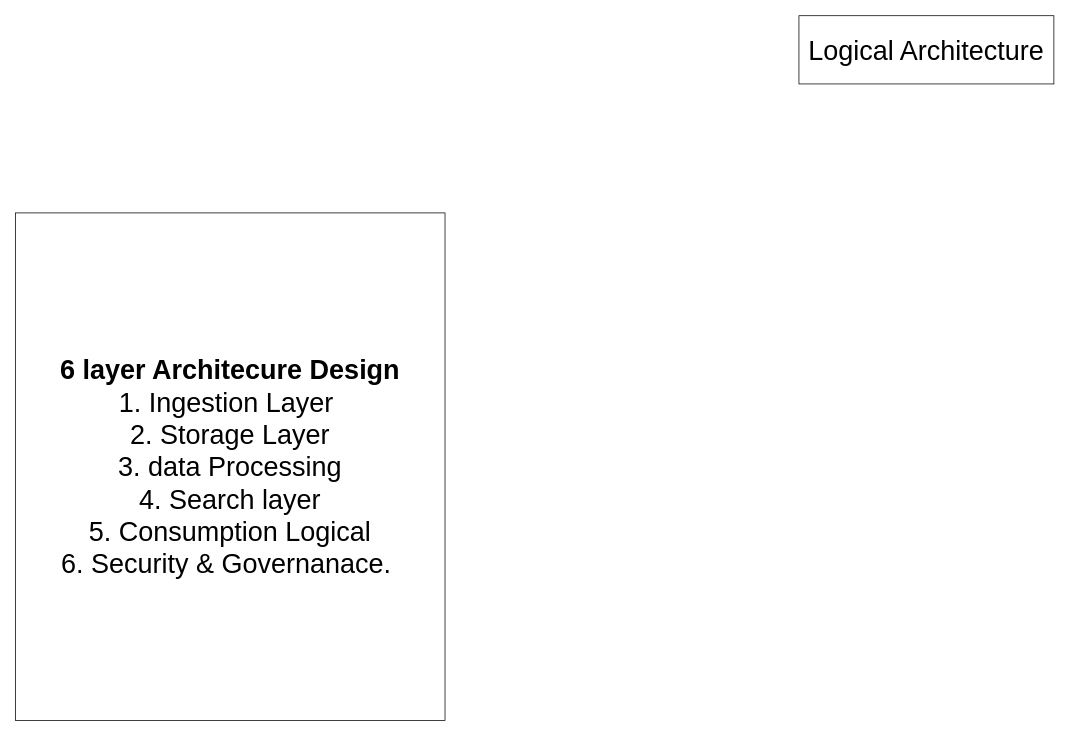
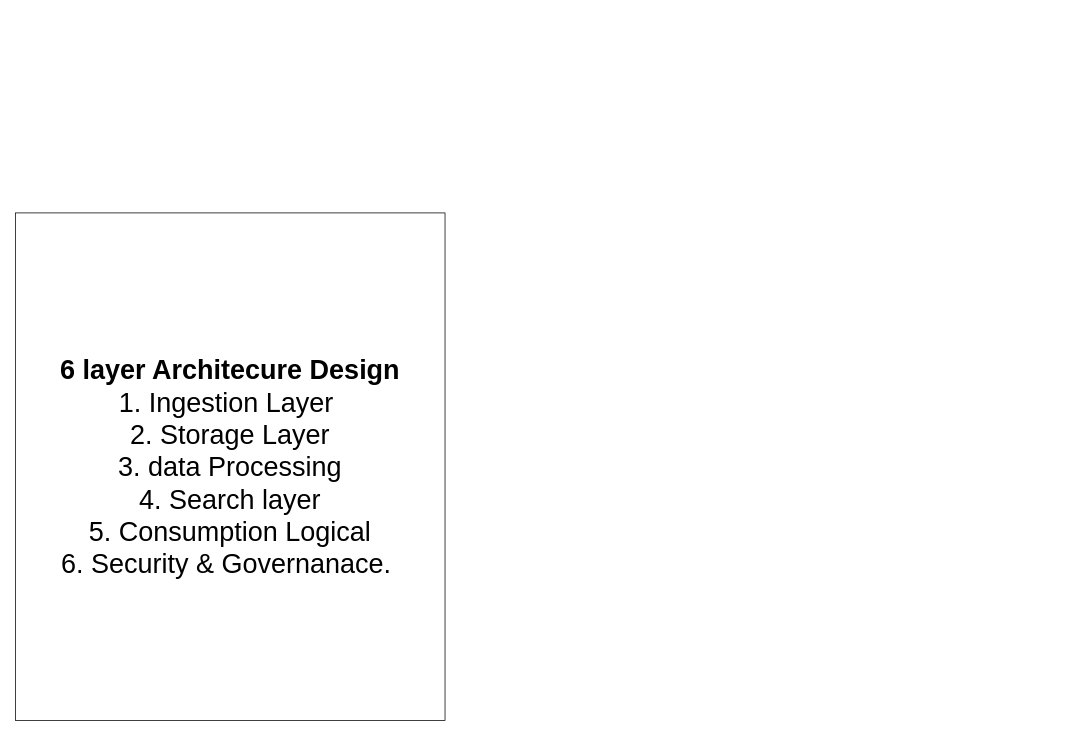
node "Logical Architecture": removed
